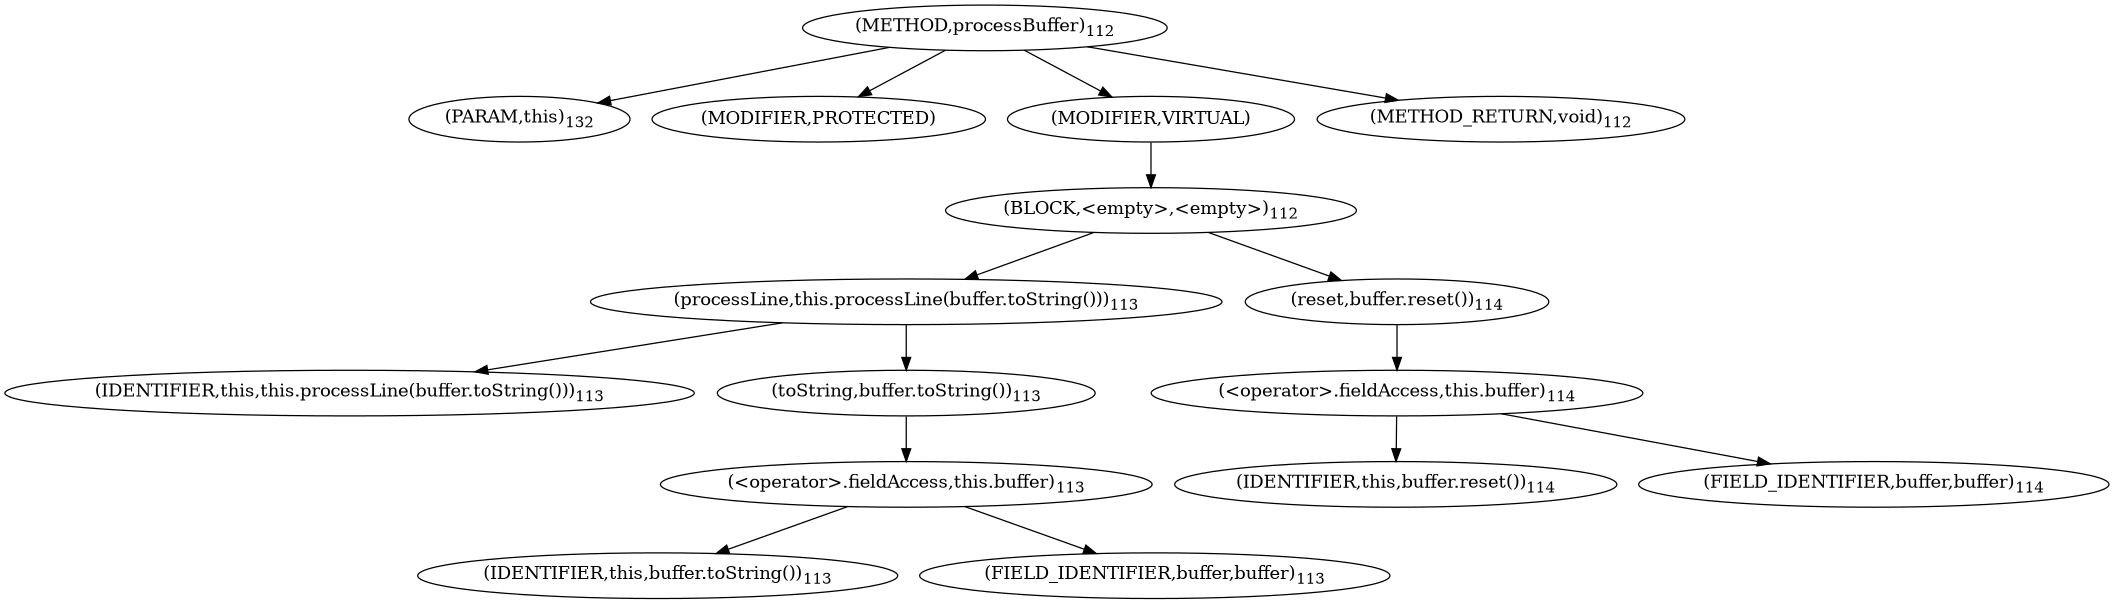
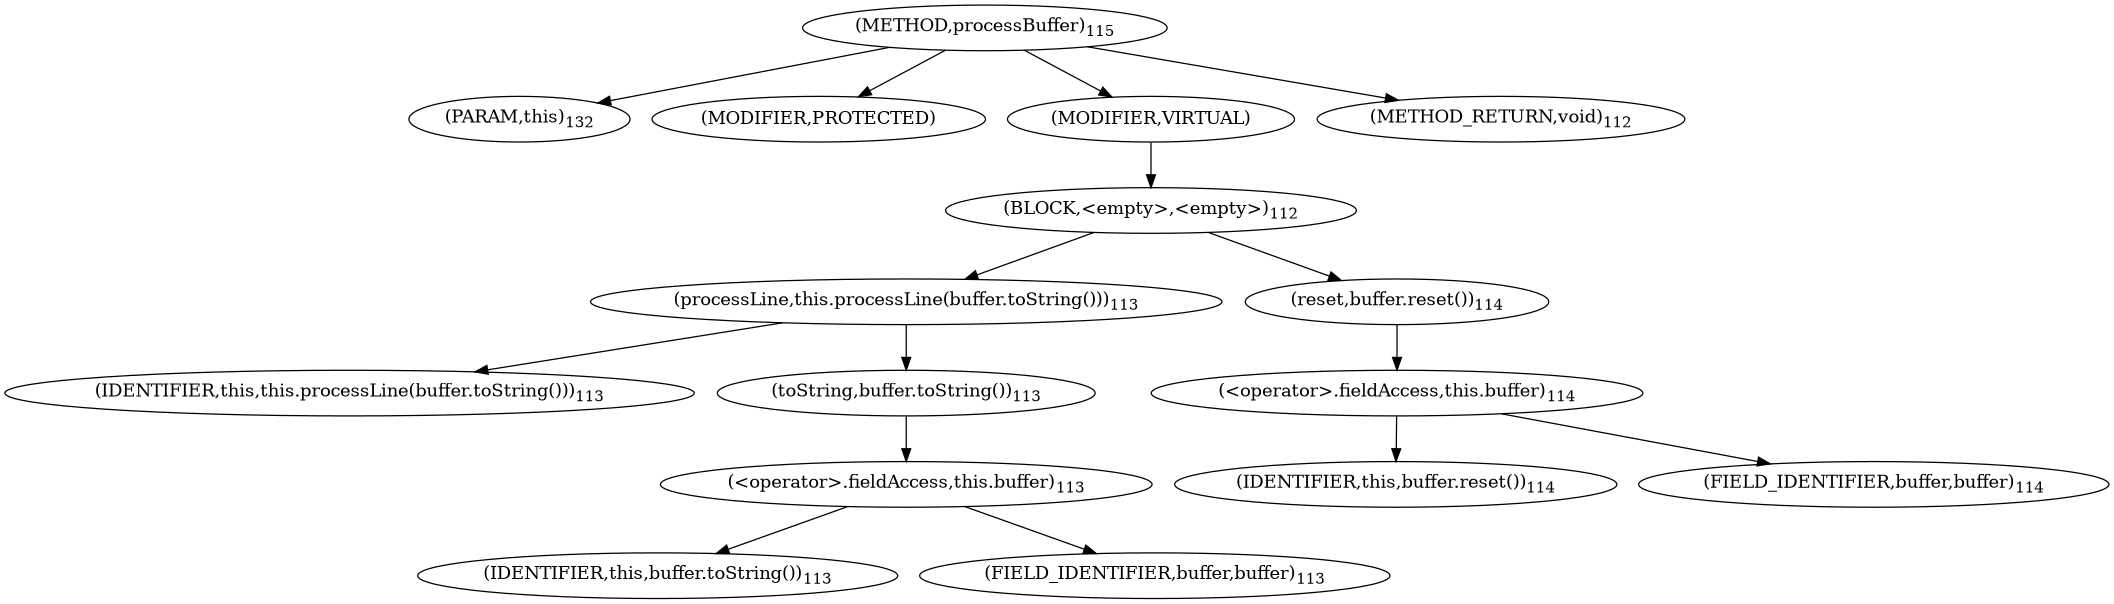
node "(METHOD,processBuffer)": text "112" -> "115"
